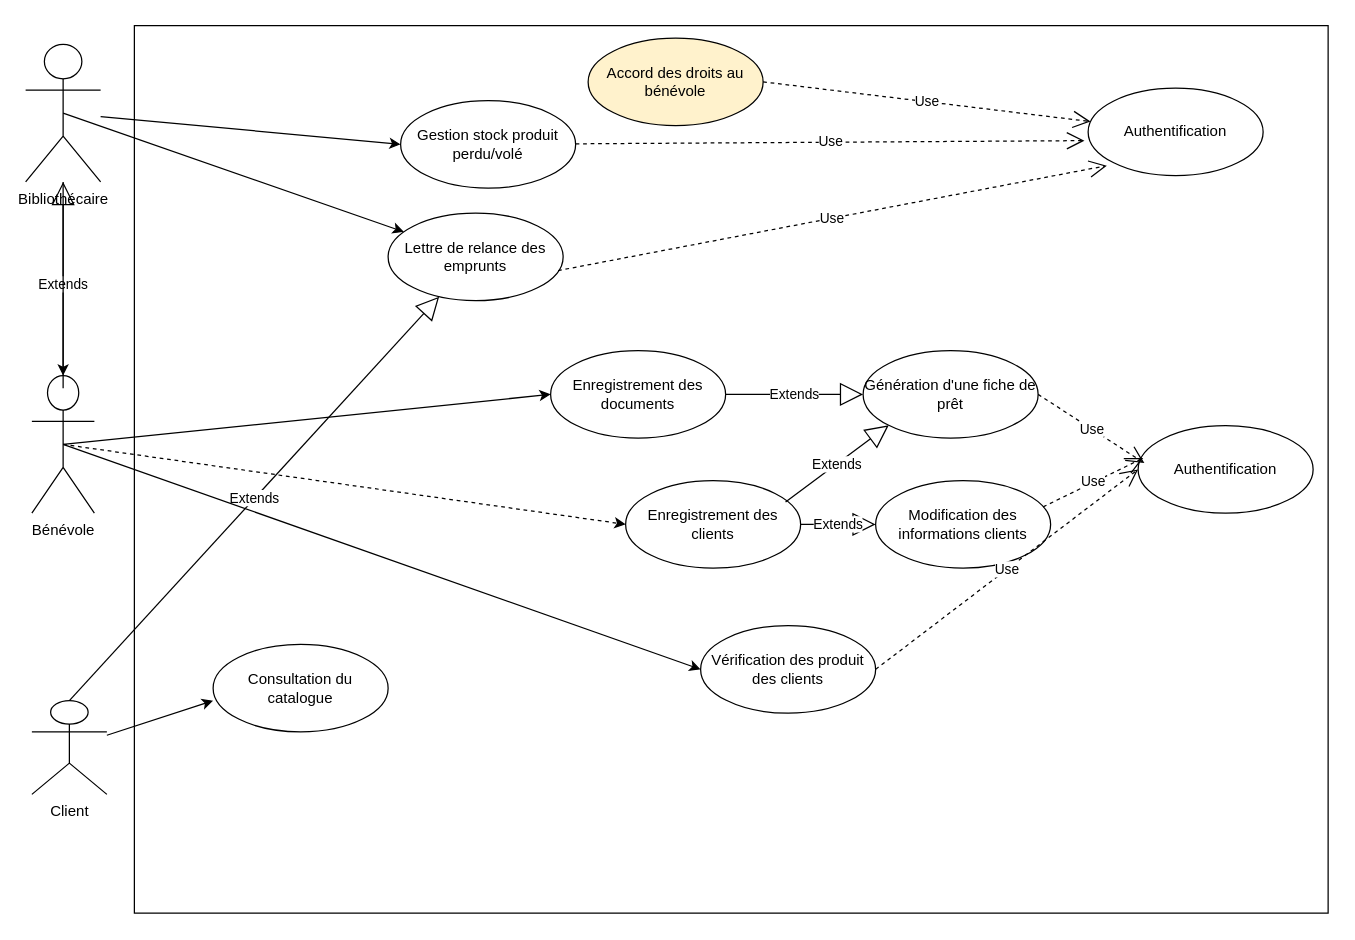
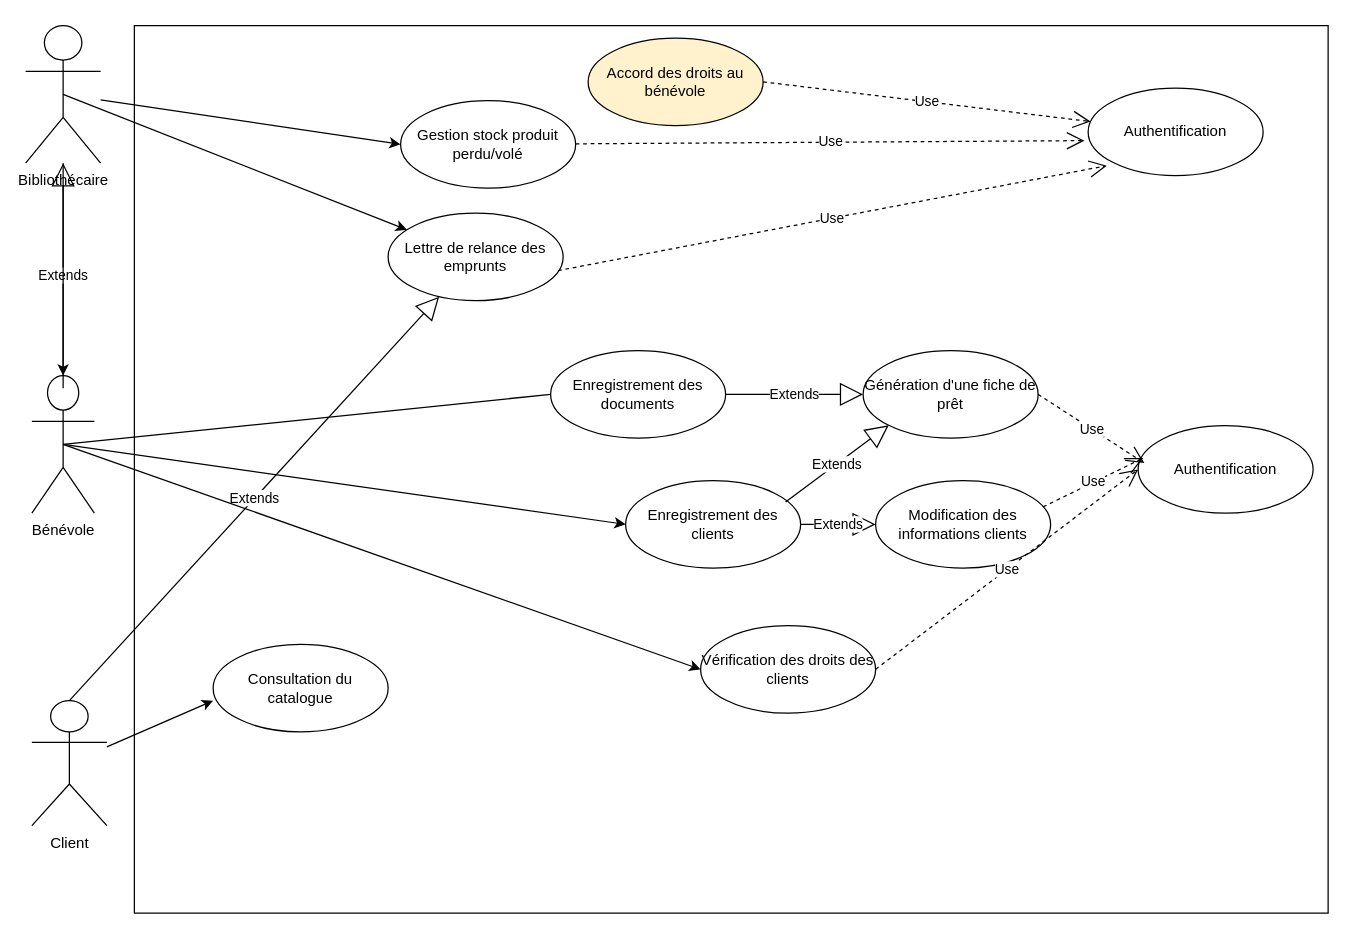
node "Bibliothécaire": moved (63, 113) -> (63, 94)
edge "Bénévole" -> "Enregistrement des documents": arrowhead classic -> none
edge "Bénévole" -> "Enregistrement des clients": style dashed -> solid
node "Vérification des produit des clients": label "Vérification des produit des clients" -> "Vérification des droits des clients"
node "Client": size 75x94 -> 75x125
